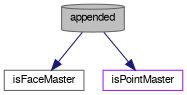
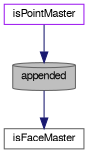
edge "appended" -> "isPointMaster": reversed
